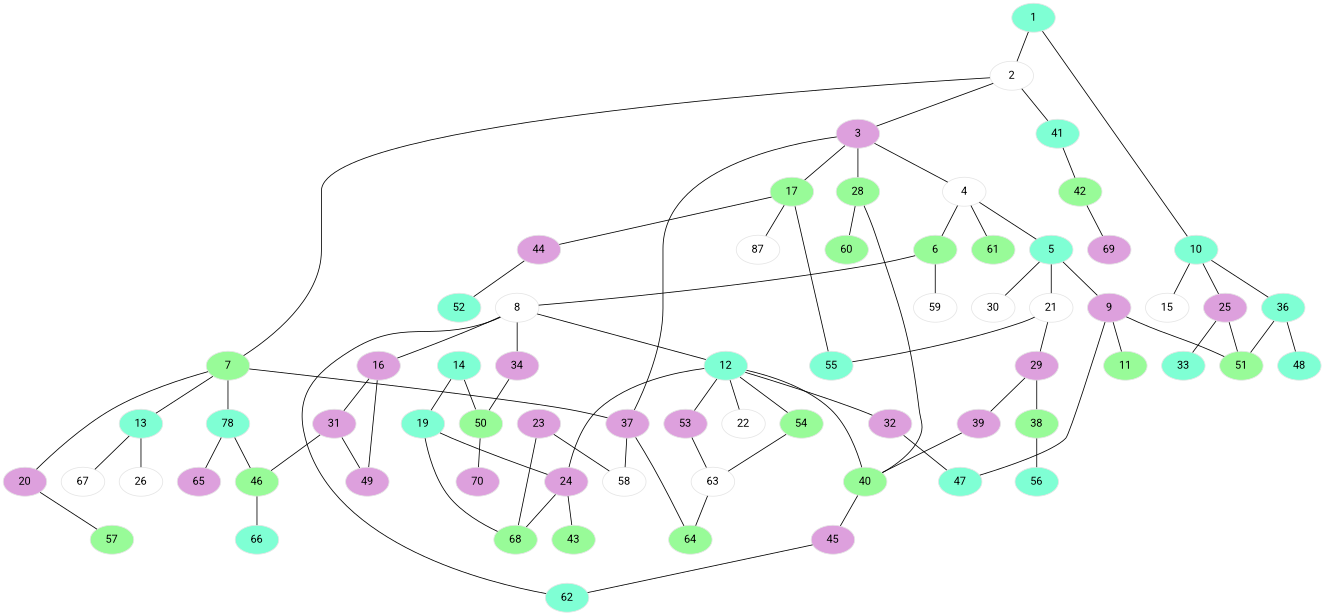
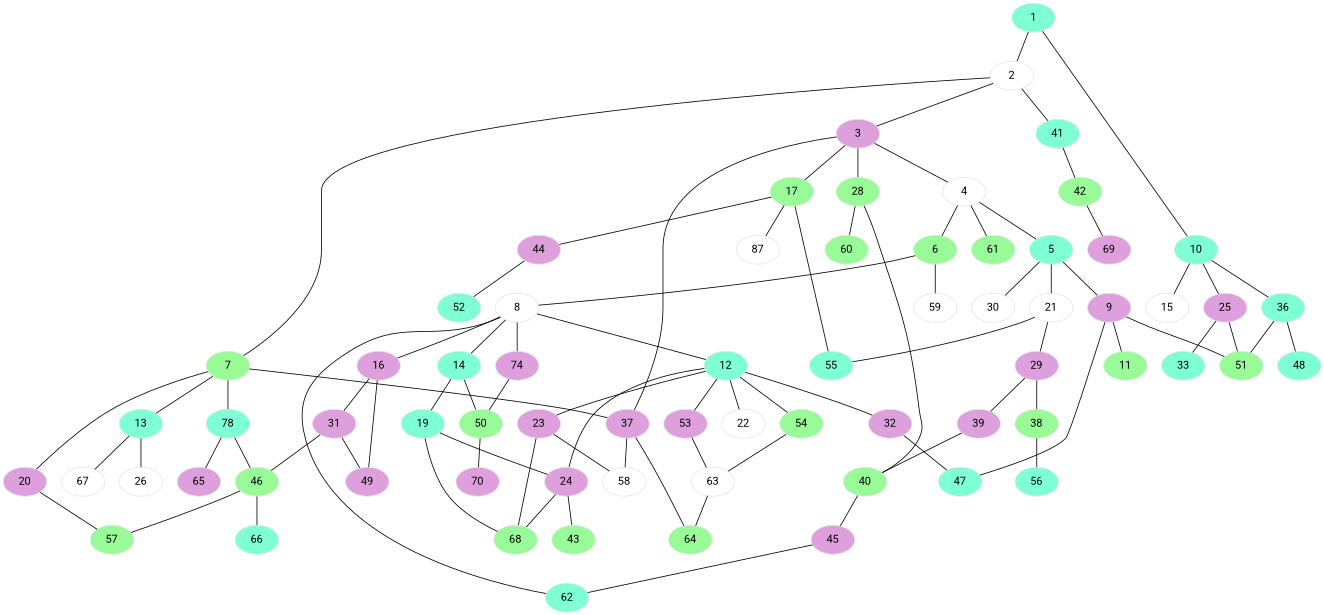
edge "8" -- "14": added
node "34": label "34" -> "74"
edge "12" -- "40": now "12" -- "23"
edge "46" -- "57": added
